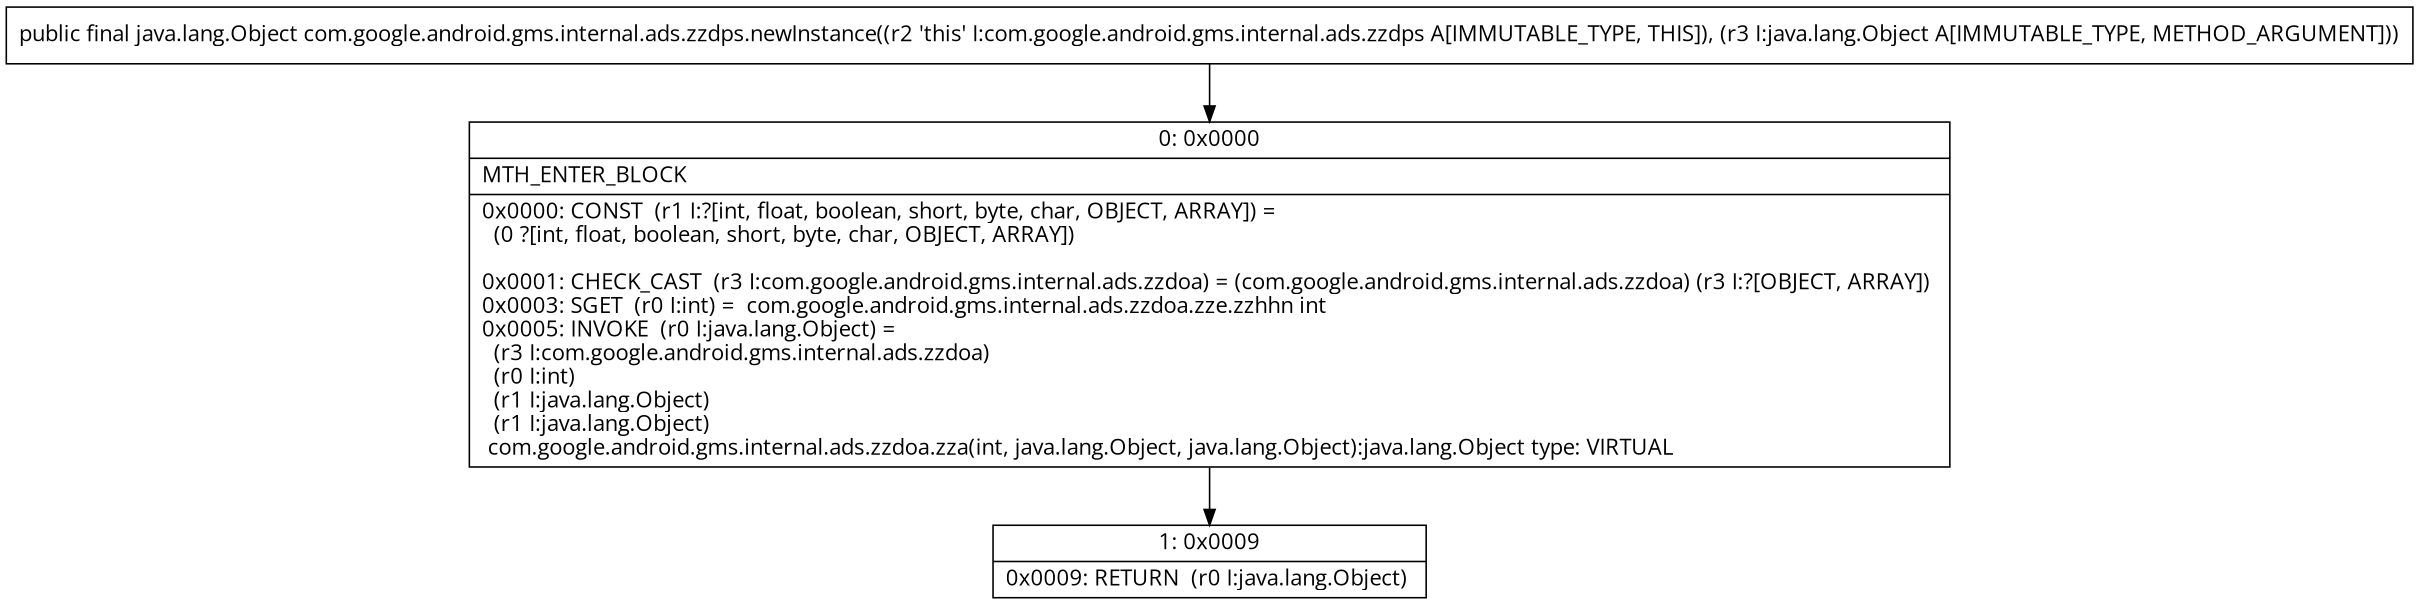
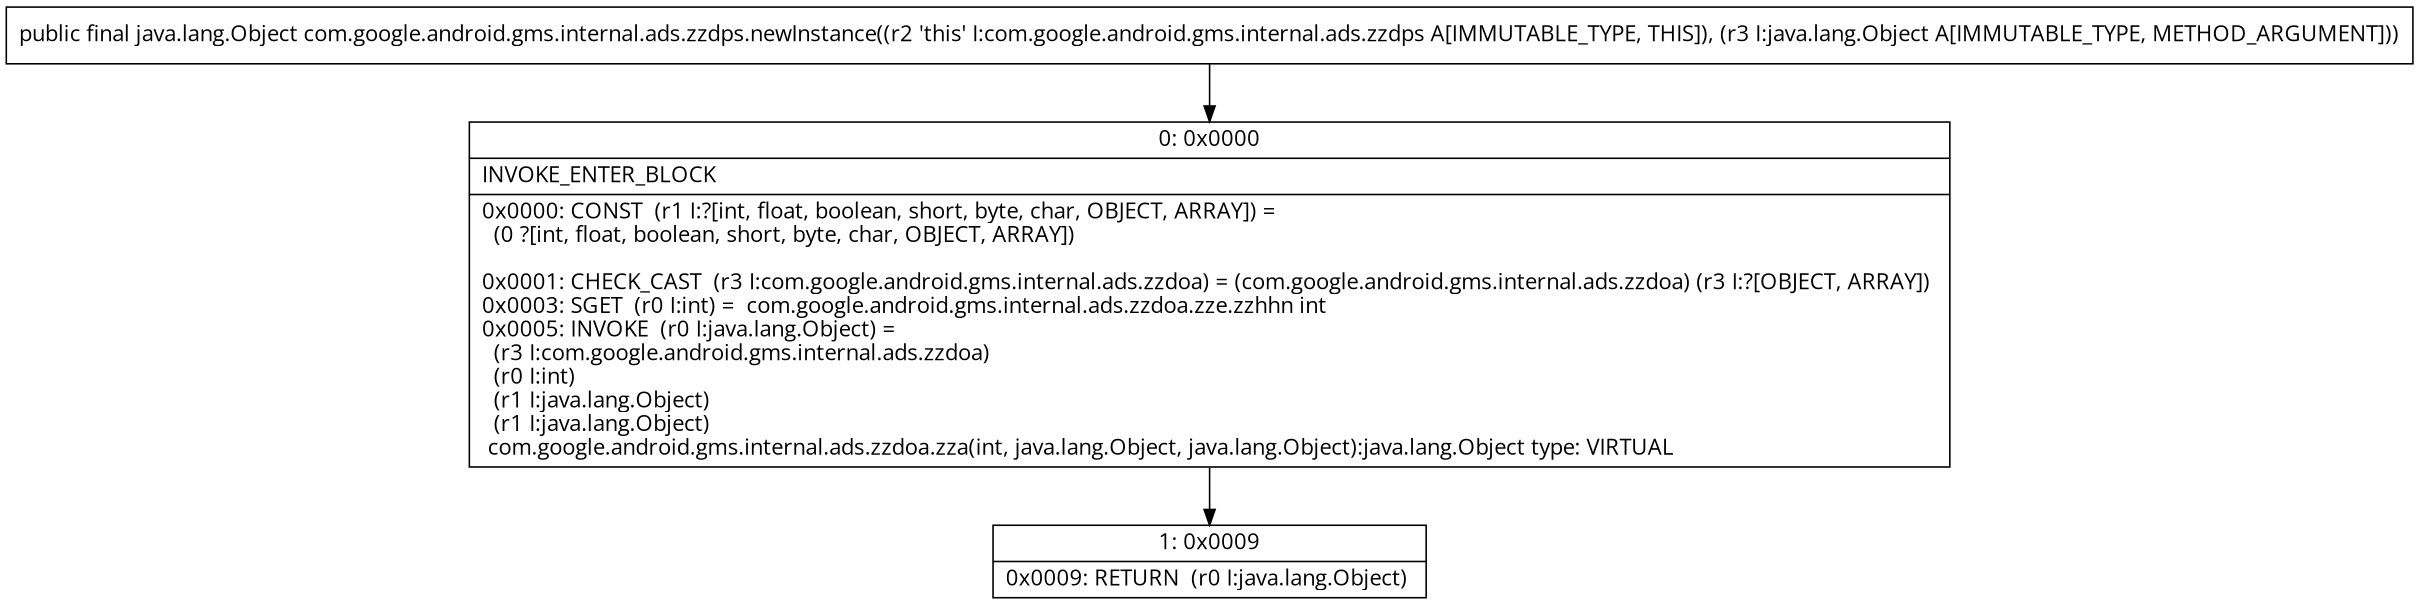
node "0: 0x0000": text "MTH_ENTER_BLOCK" -> "INVOKE_ENTER_BLOCK"
